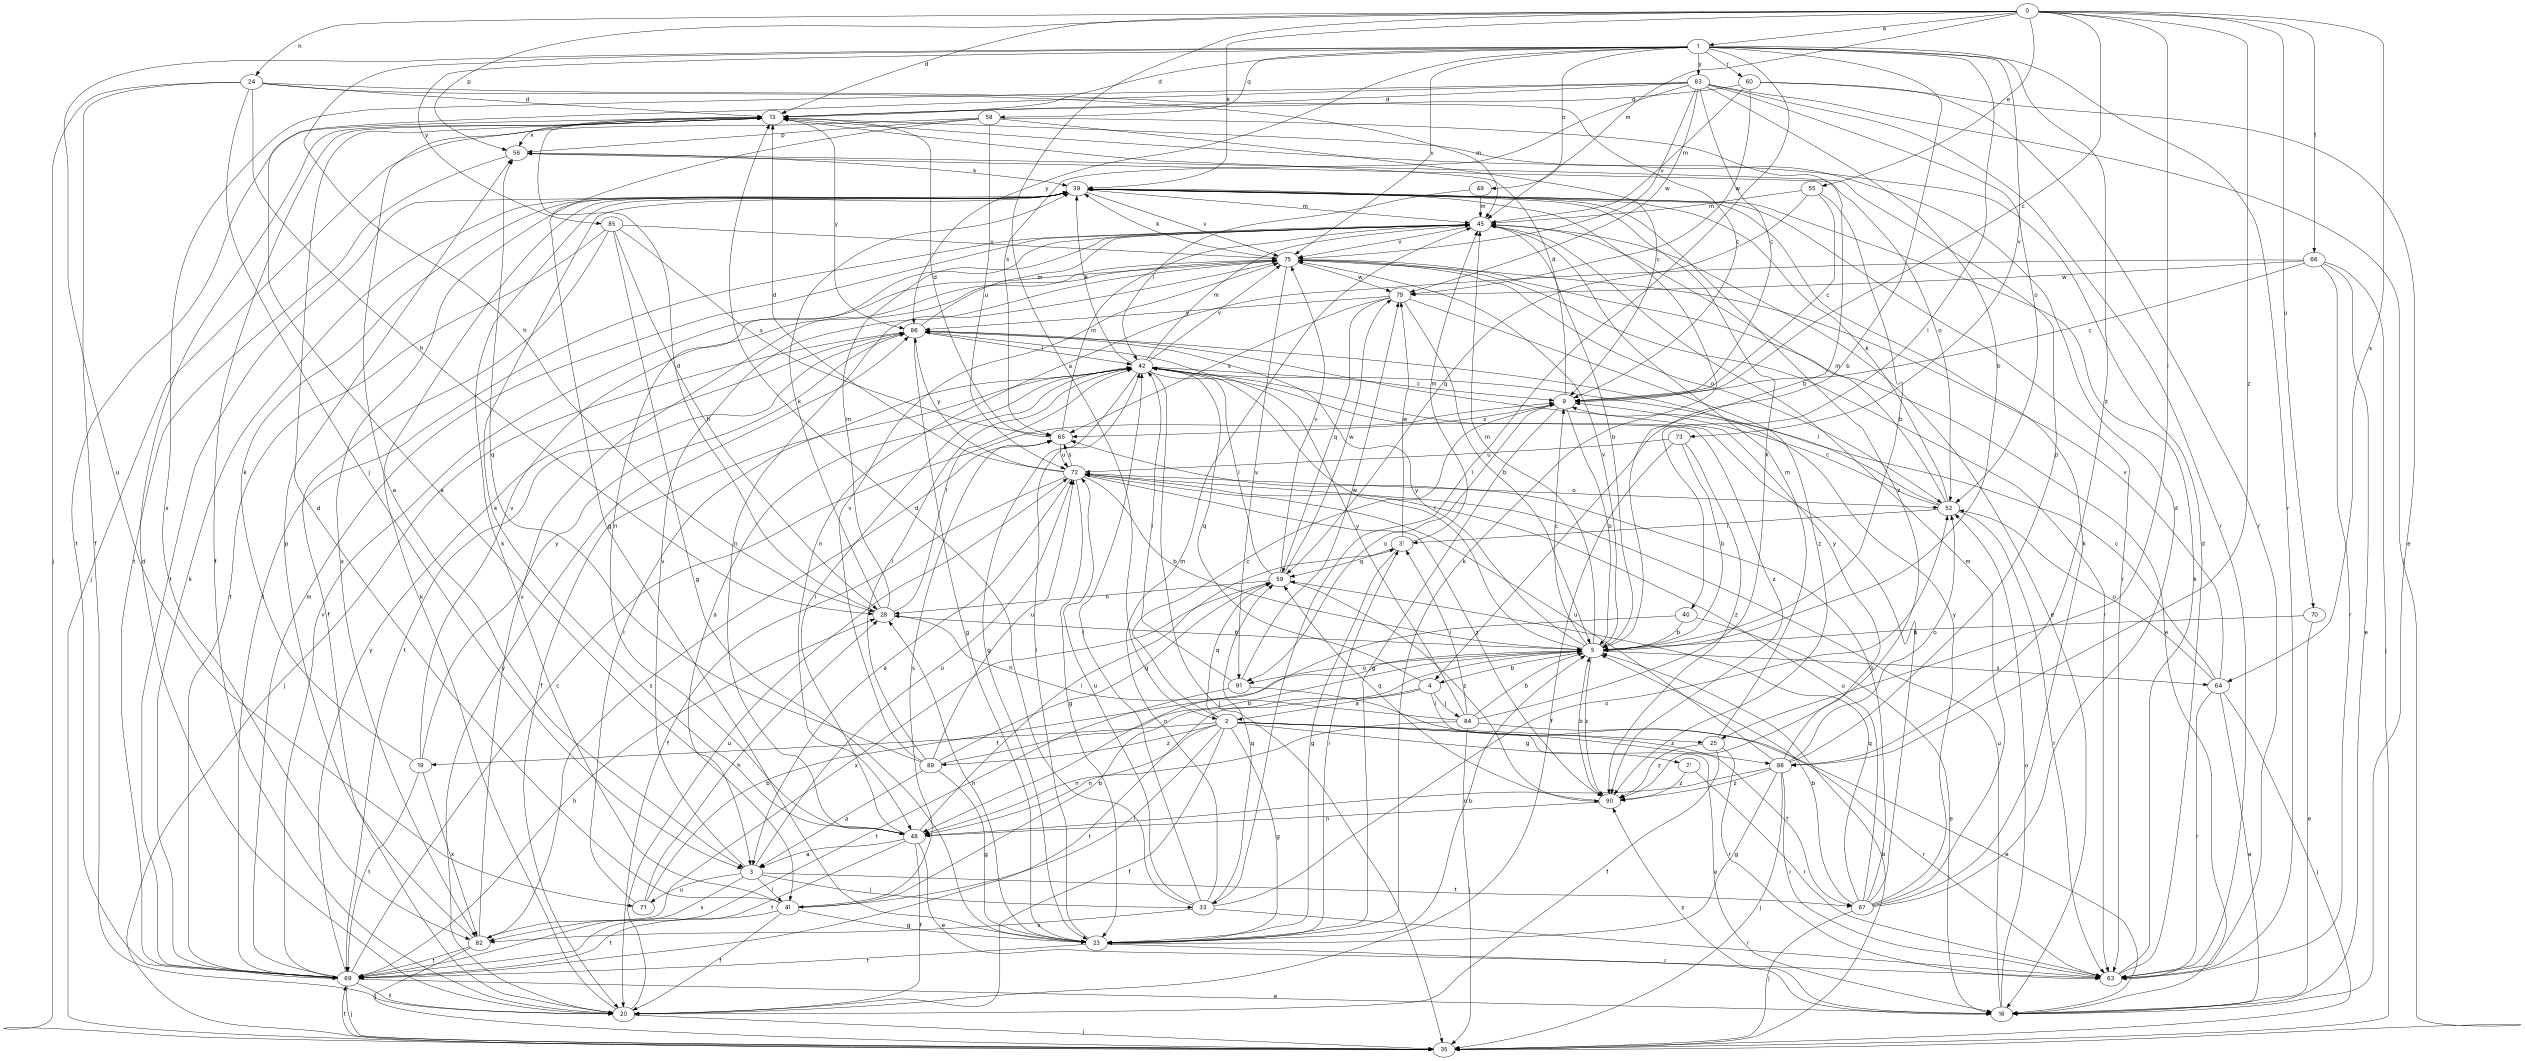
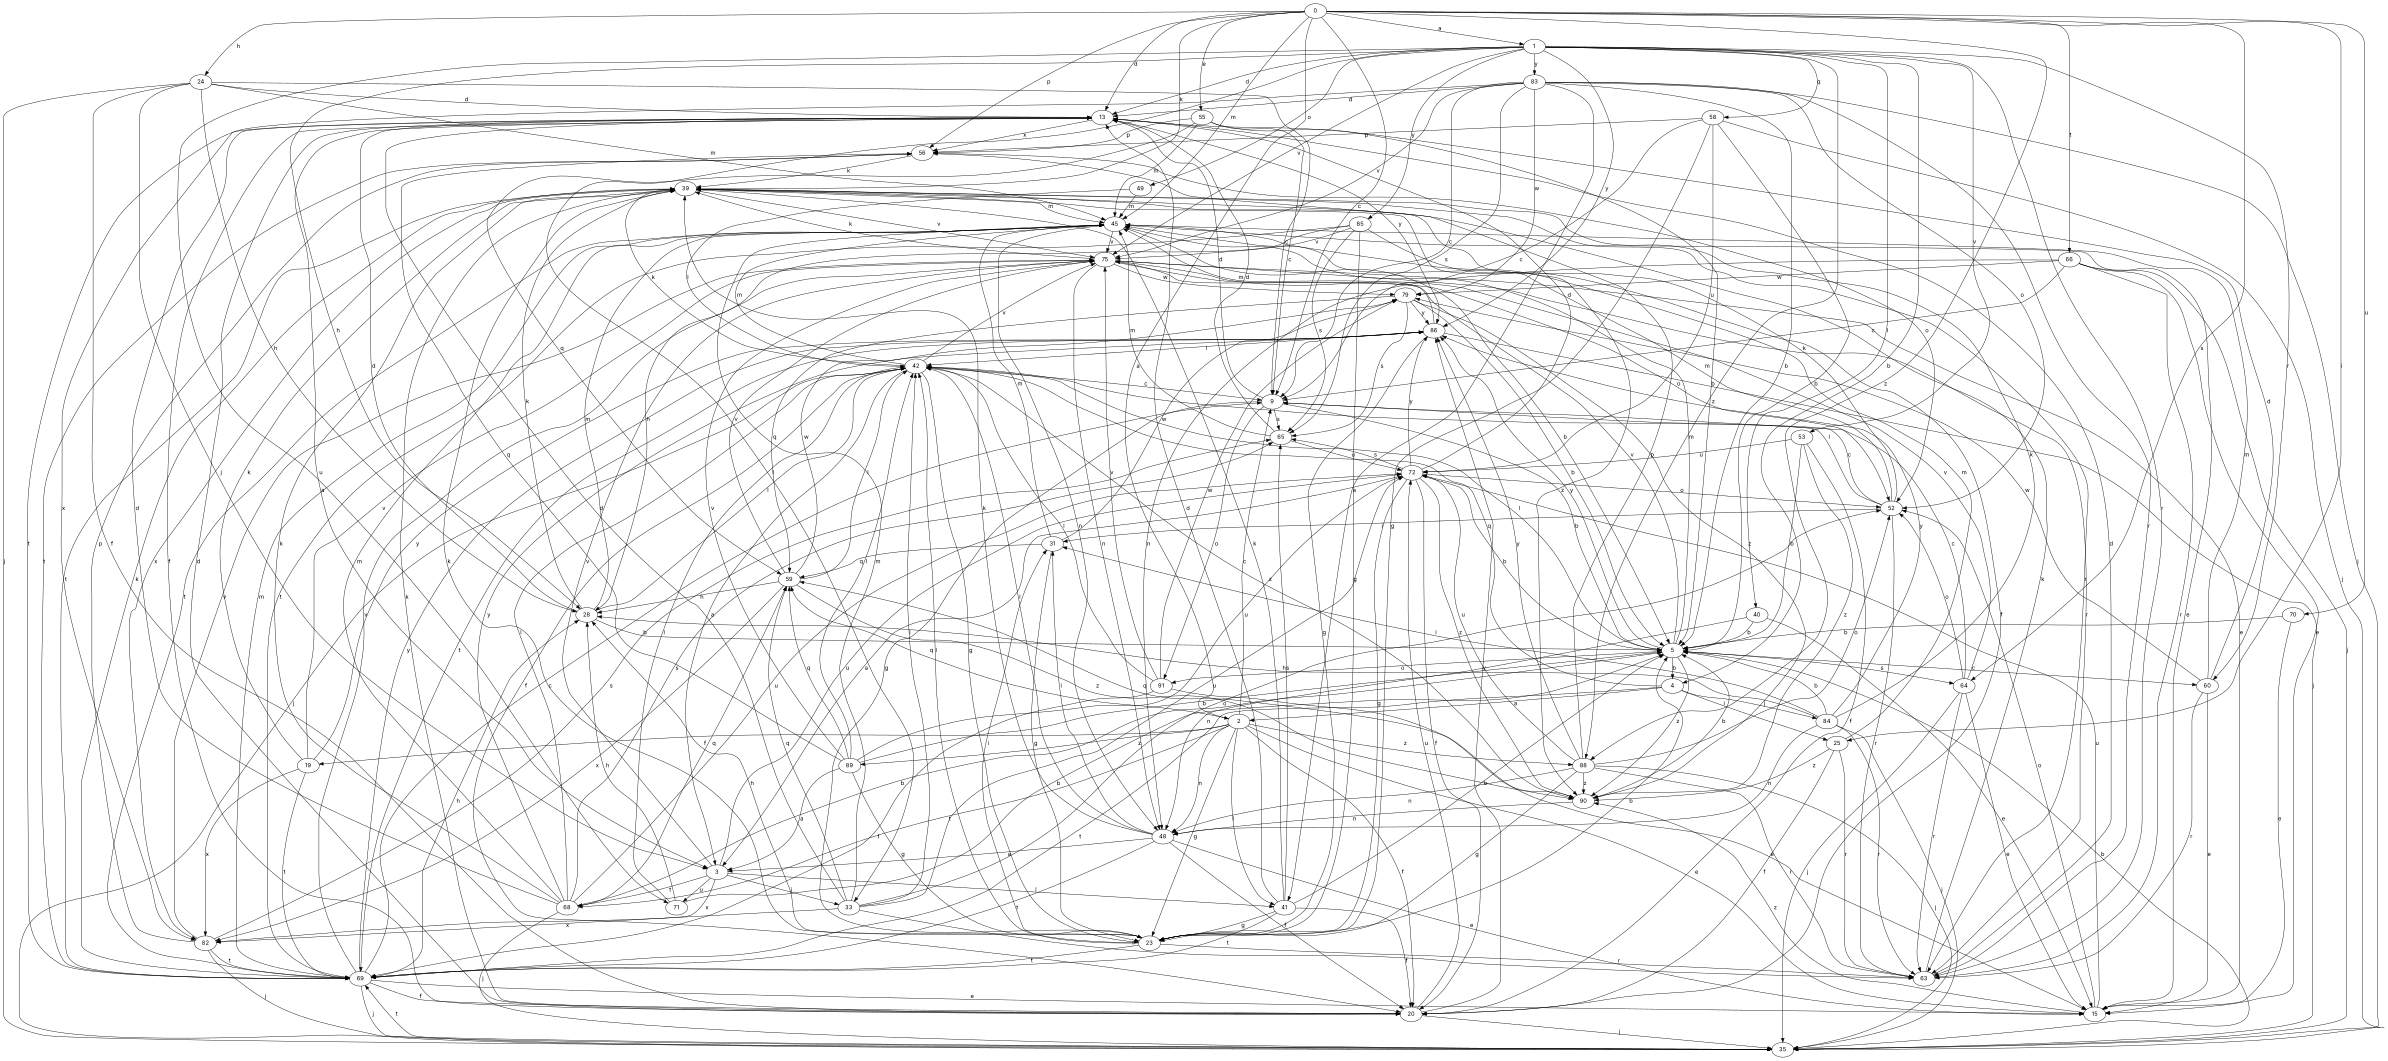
edge "55" -> "56": added, label "p"
node "73": label "73" -> "53"
edge "39" -> "23": reversed
edge "75" -> "91": reversed
edge "5" -> "9": now "5" -> "60"
node "21": removed
node "67": label "67" -> "68"
node "16": label "16" -> "15"
